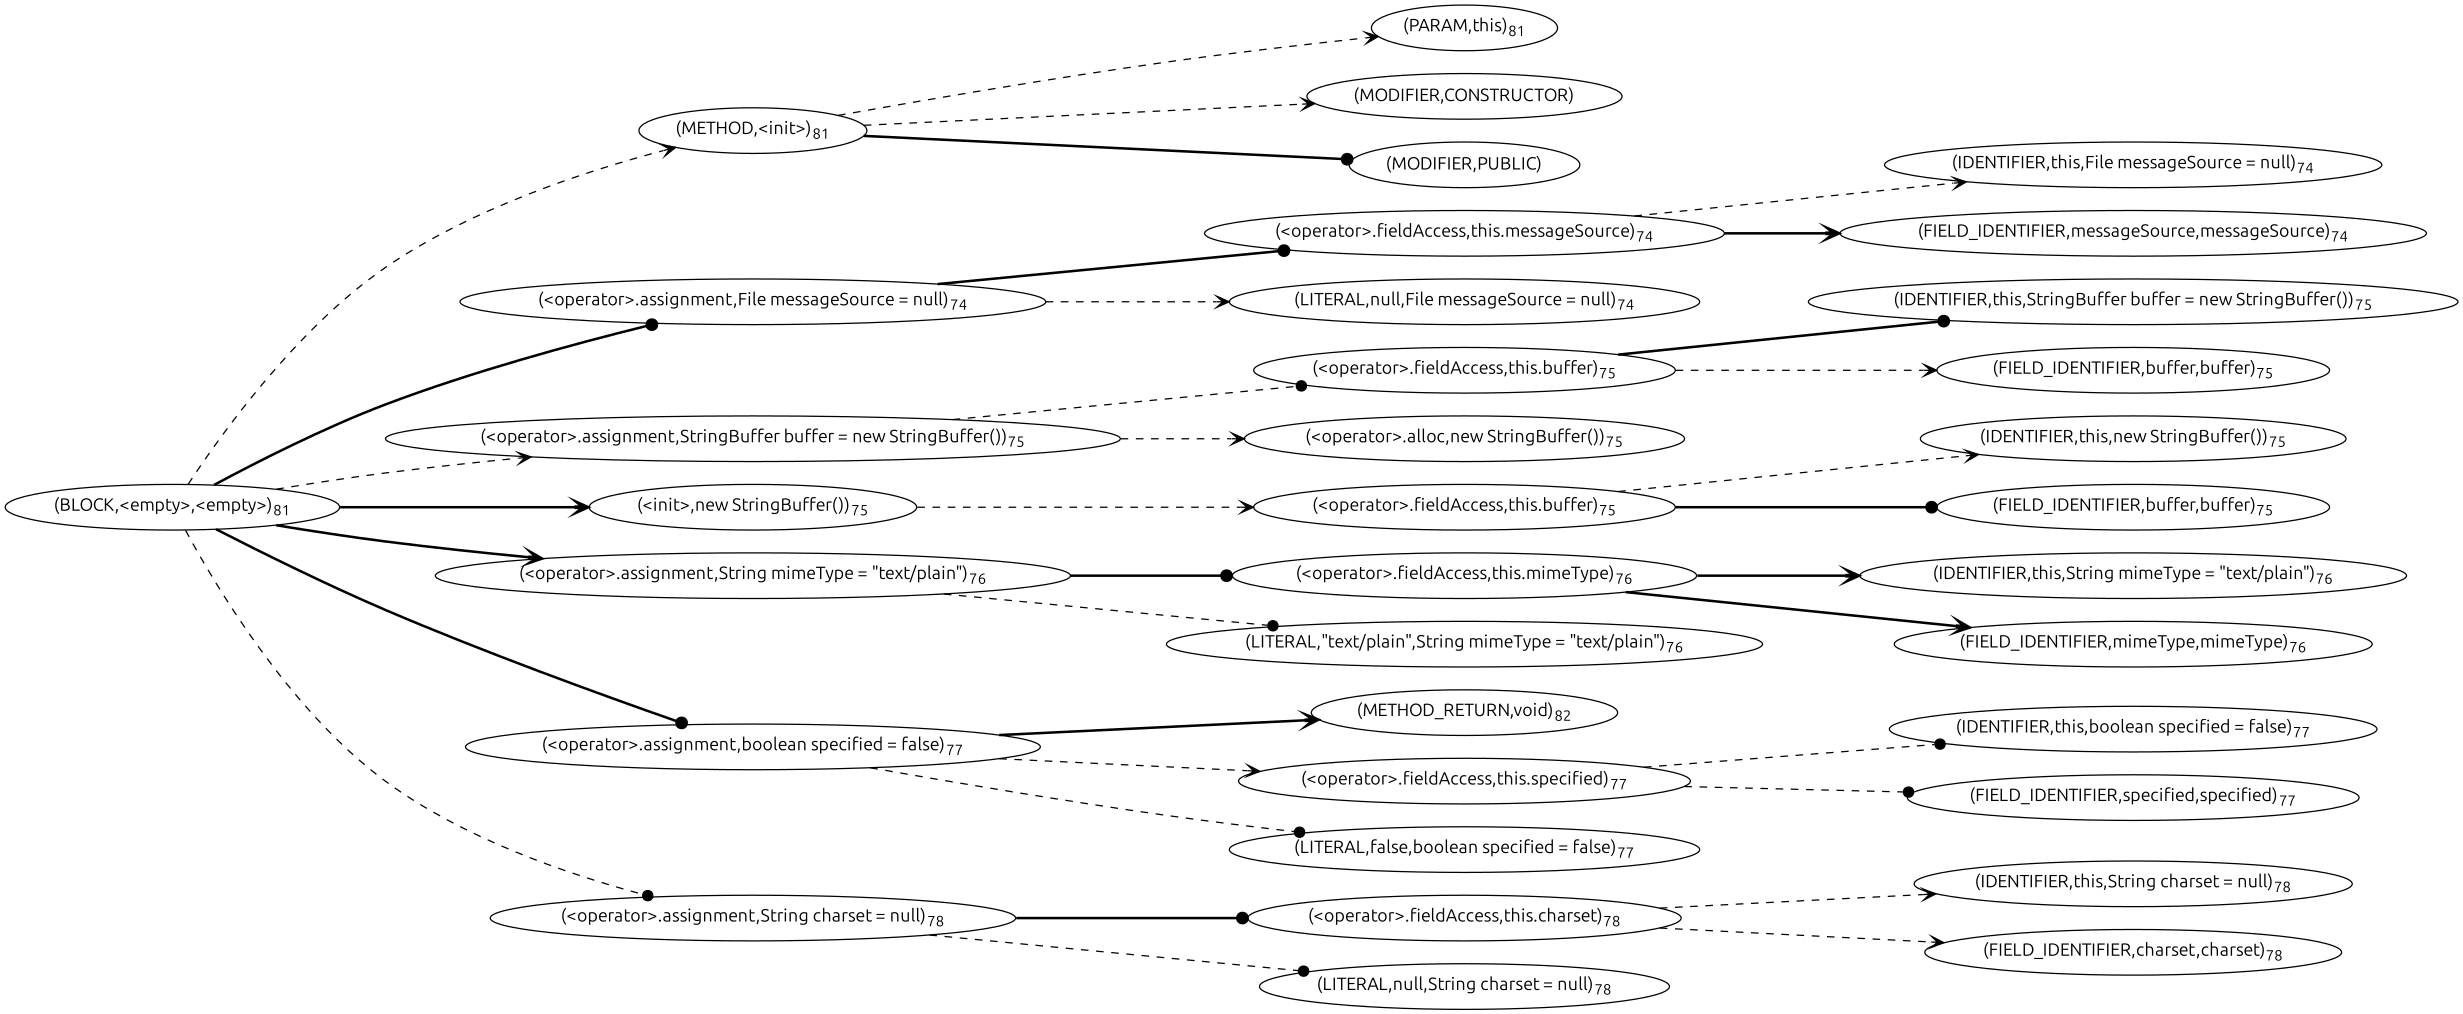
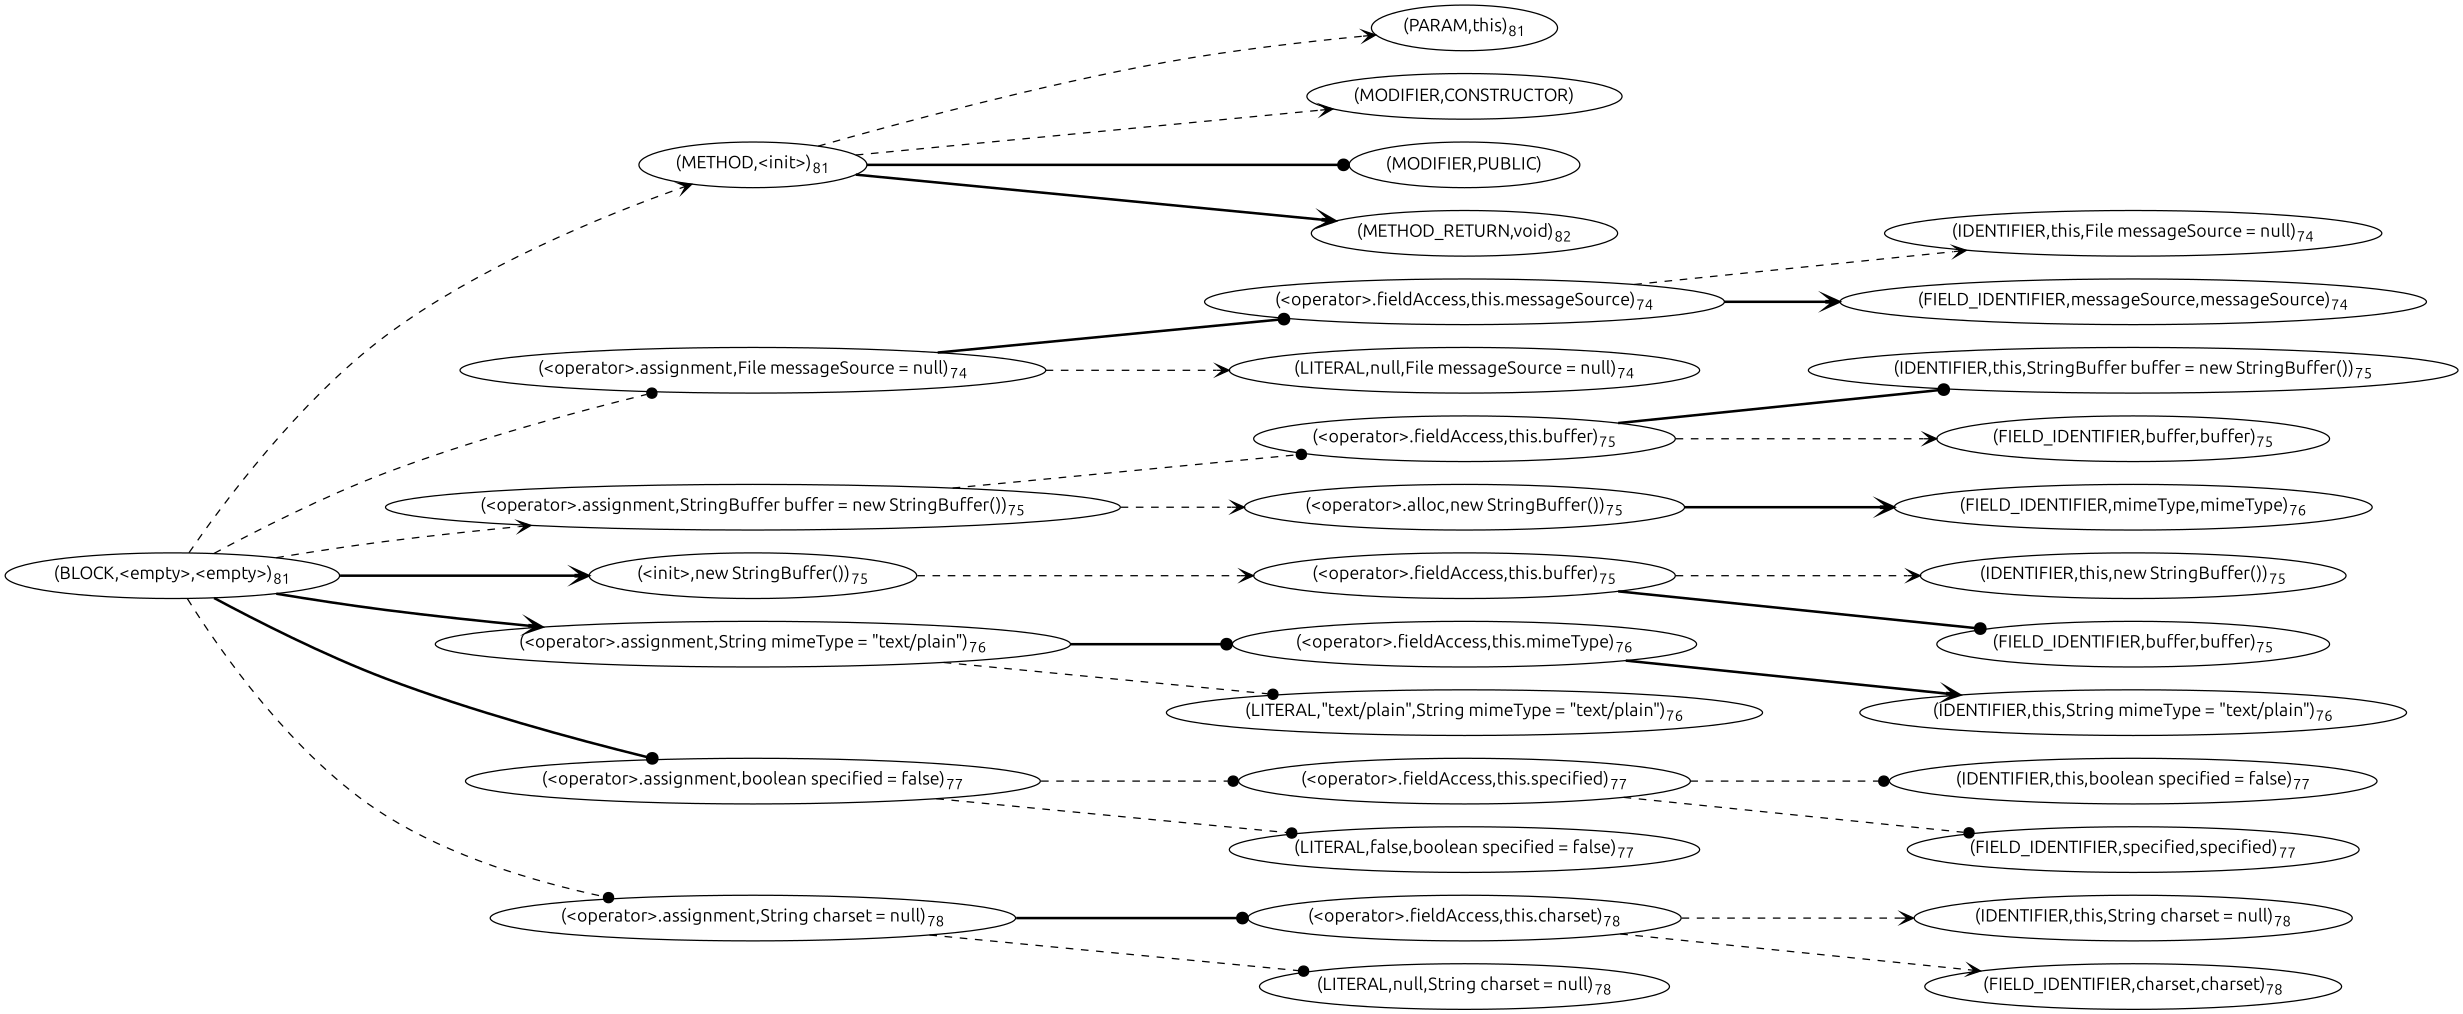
edge "(BLOCK,<empty>,<empty>)" -> "(<operator>.assignment,File messageSource = null)": style bold -> dashed
edge "(<operator>.fieldAccess,this.mimeType)" -> "(FIELD_IDENTIFIER,mimeType,mimeType)": now "(<operator>.alloc,new StringBuffer())" -> "(FIELD_IDENTIFIER,mimeType,mimeType)"
edge "(<operator>.assignment,boolean specified = false)" -> "(METHOD_RETURN,void)": now "(METHOD,<init>)" -> "(METHOD_RETURN,void)"
edge "(<operator>.assignment,boolean specified = false)" -> "(<operator>.fieldAccess,this.specified)": arrowhead vee -> dot
